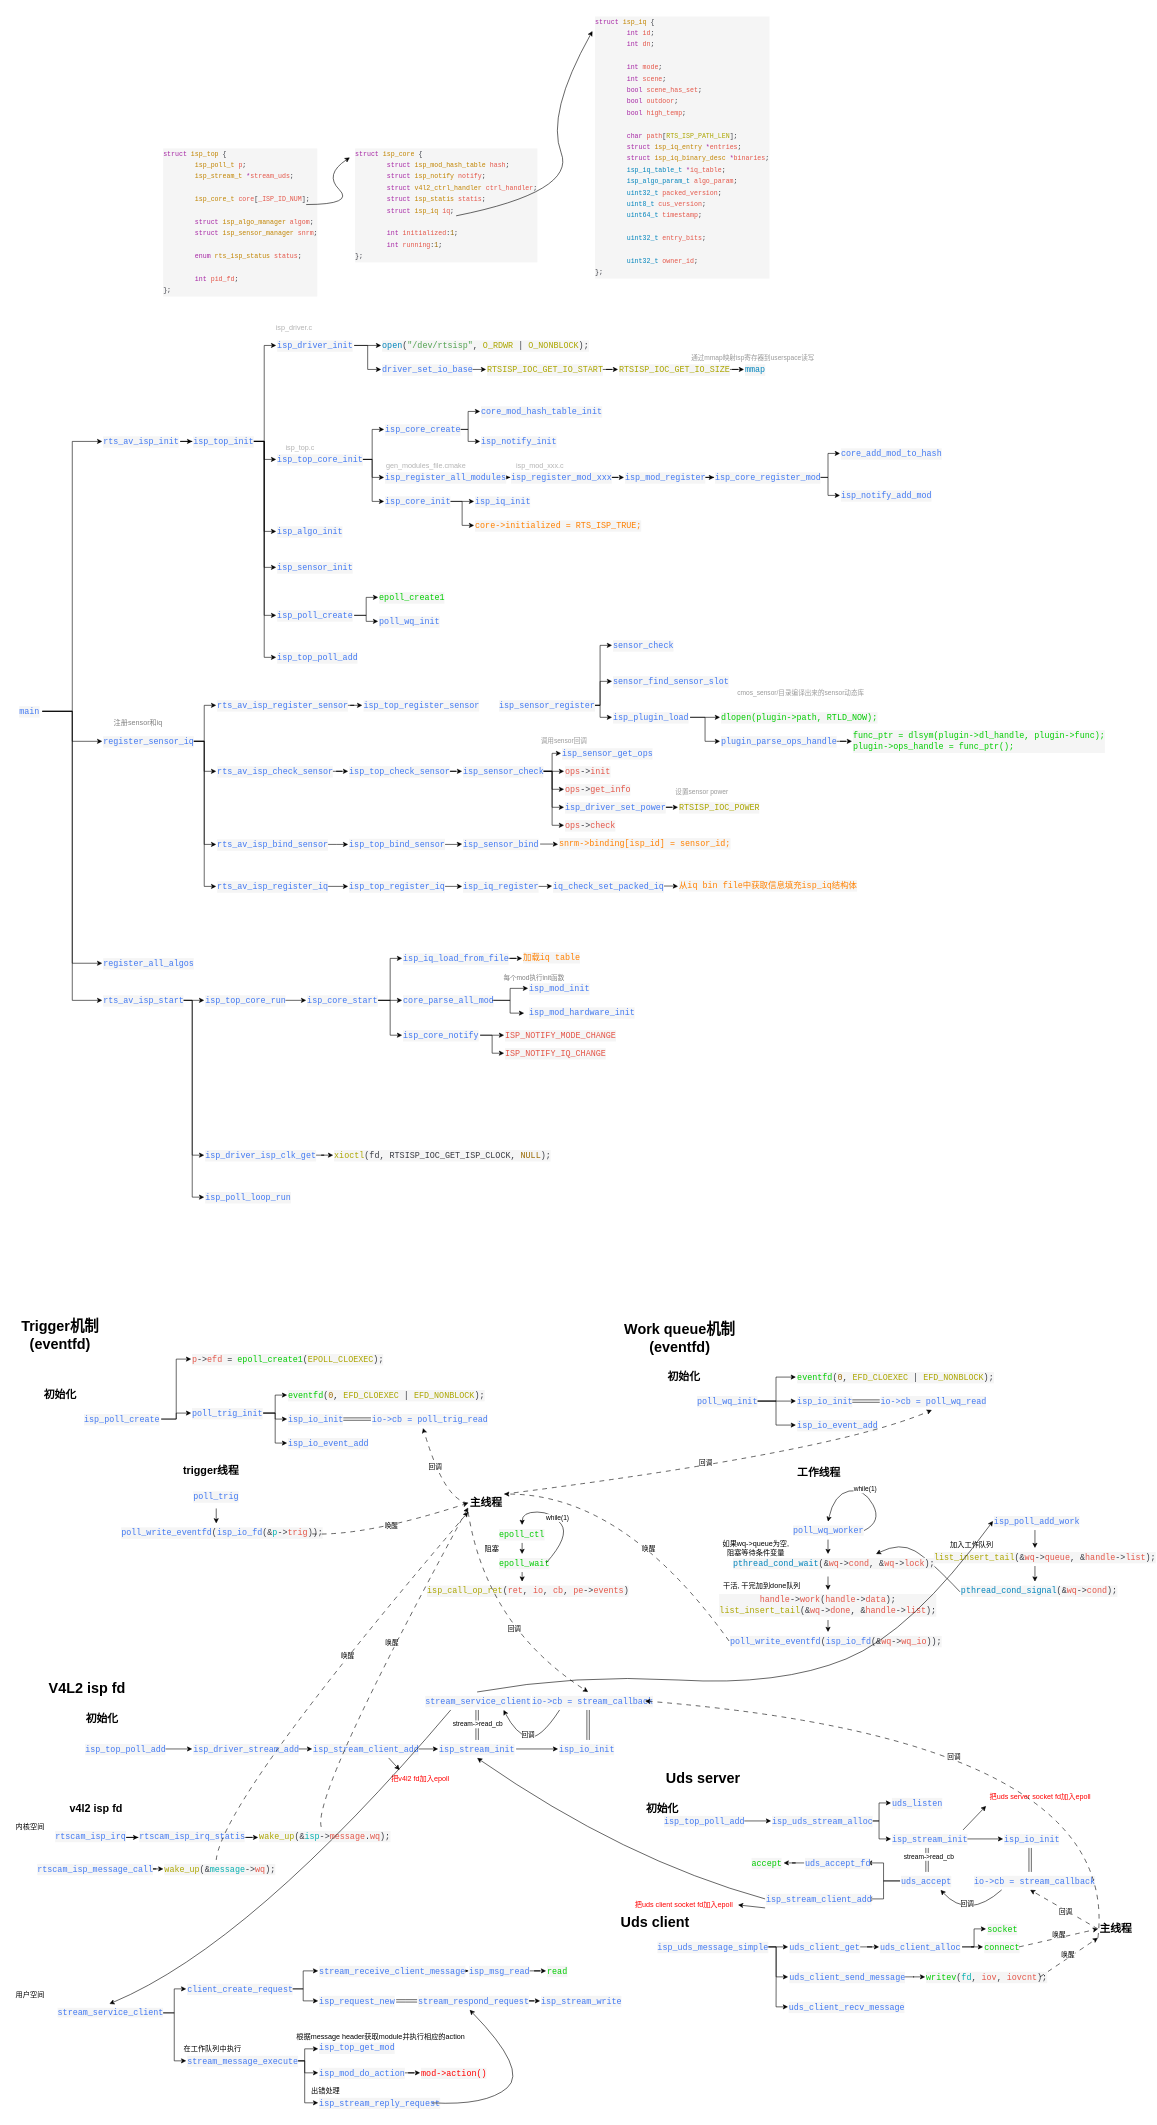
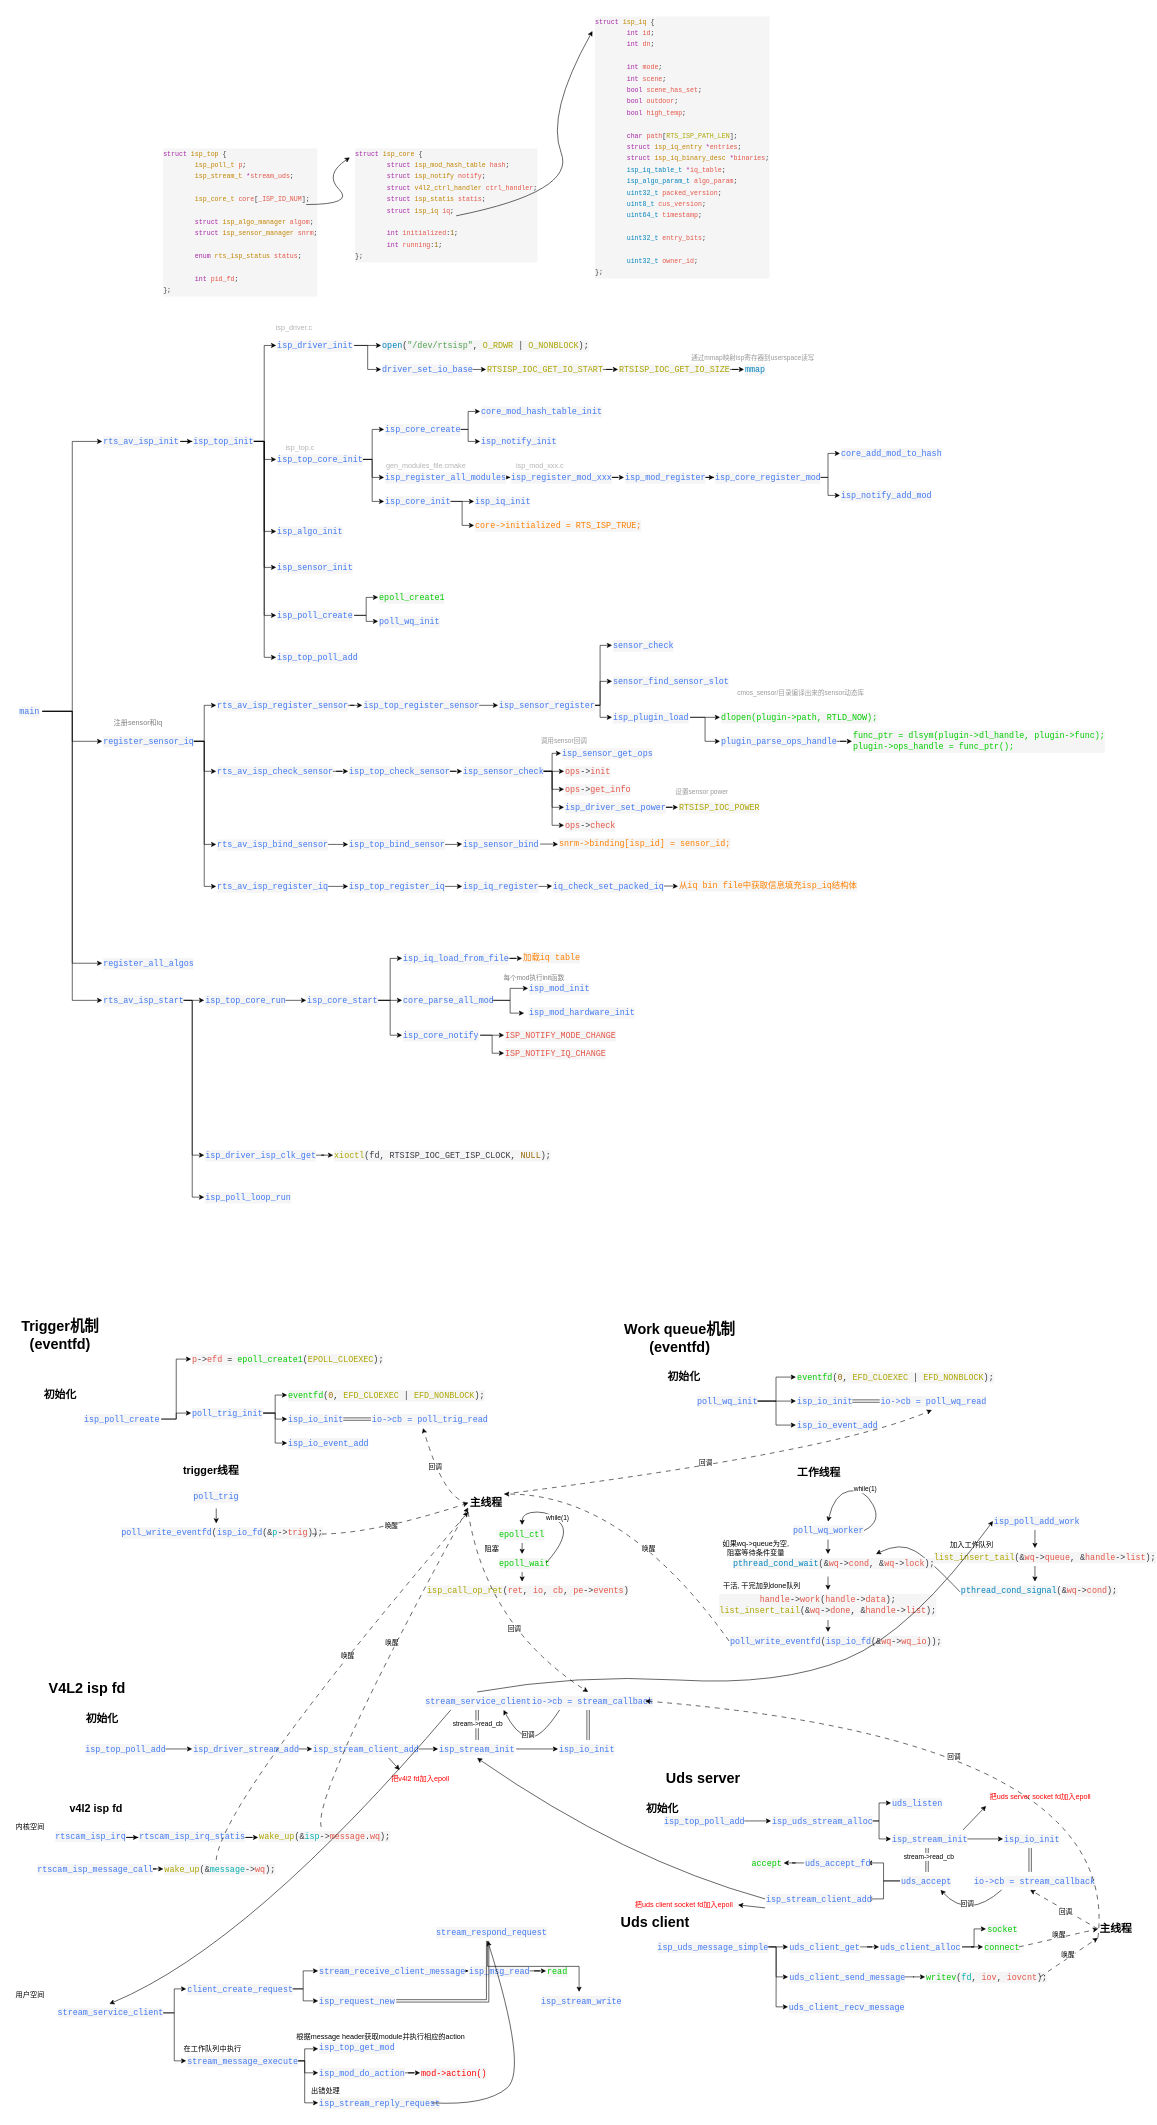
edge "isp_top_register_sensor" -> "isp_sensor_register": added
node "stream_respond_request": moved (470, 2001) -> (488, 1932)
